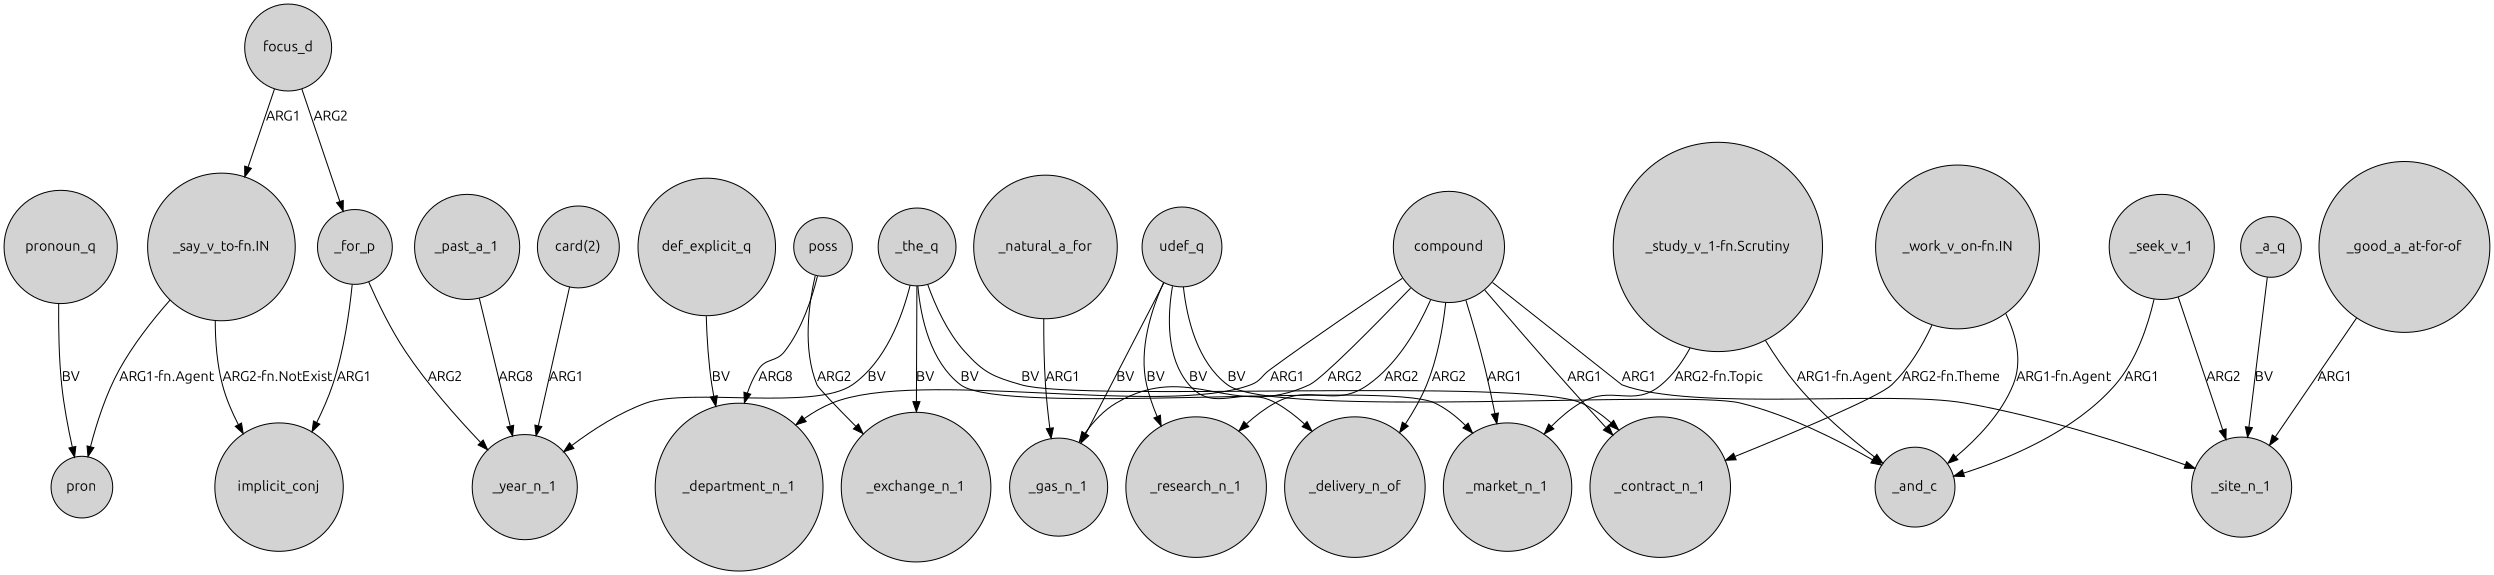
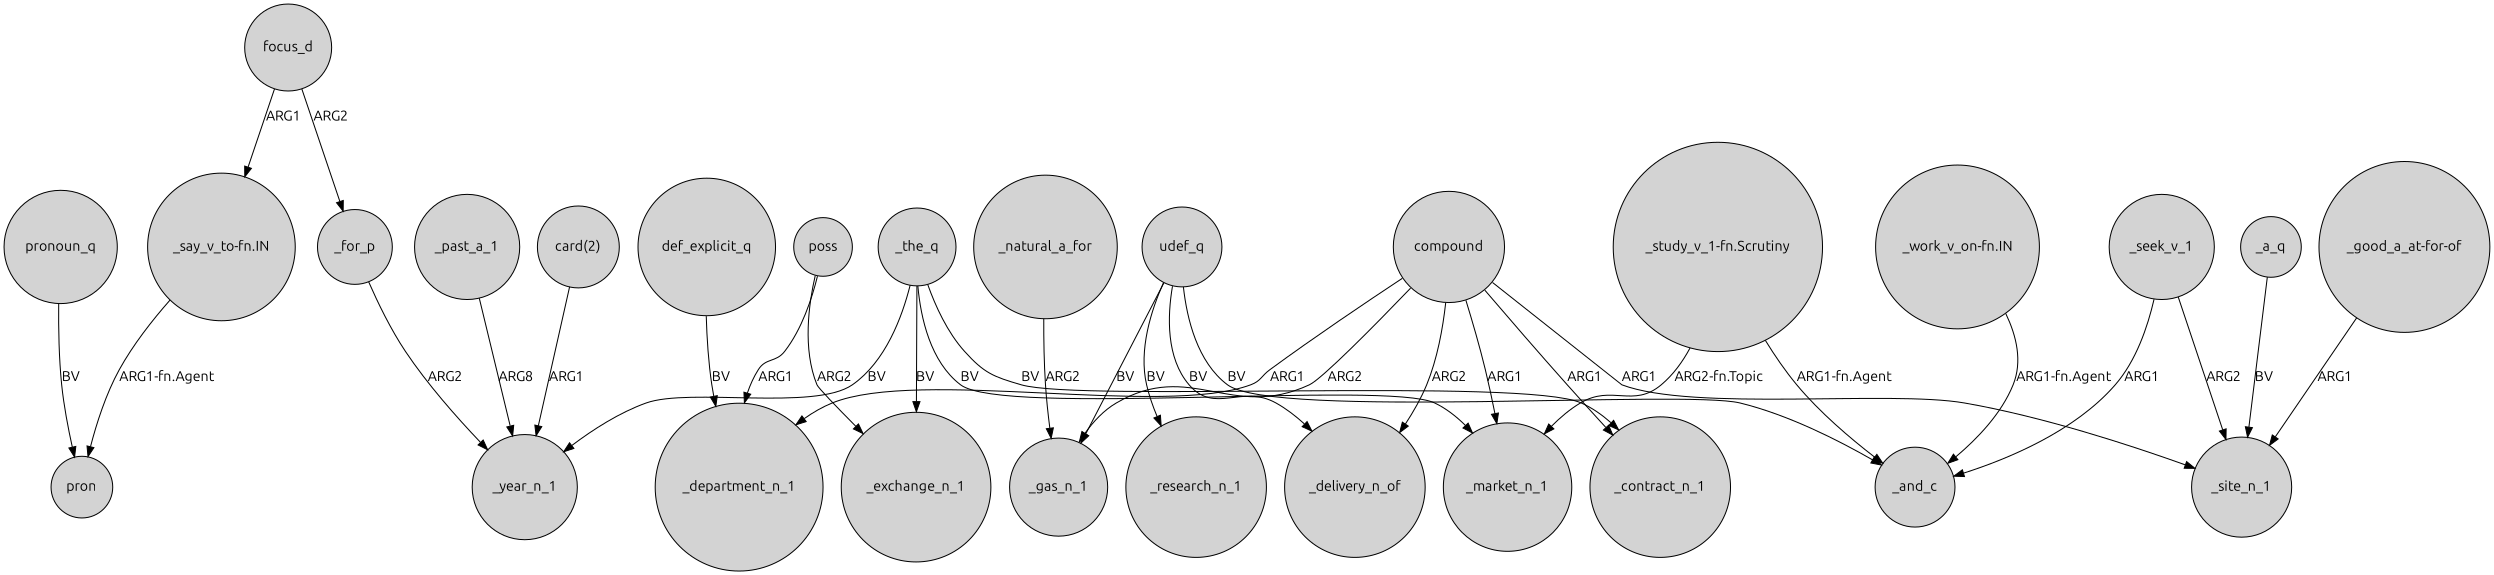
edge "poss" -> "_department_n_1": label "ARG8" -> "ARG1"
edge "_natural_a_for" -> "_gas_n_1": label "ARG1" -> "ARG2"
edge "compound" -> "_research_n_1": removed, label "ARG2"
edge "_work_v_on-fn.IN" -> "_contract_n_1": removed, label "ARG2-fn.Theme"
node "implicit_conj": removed
